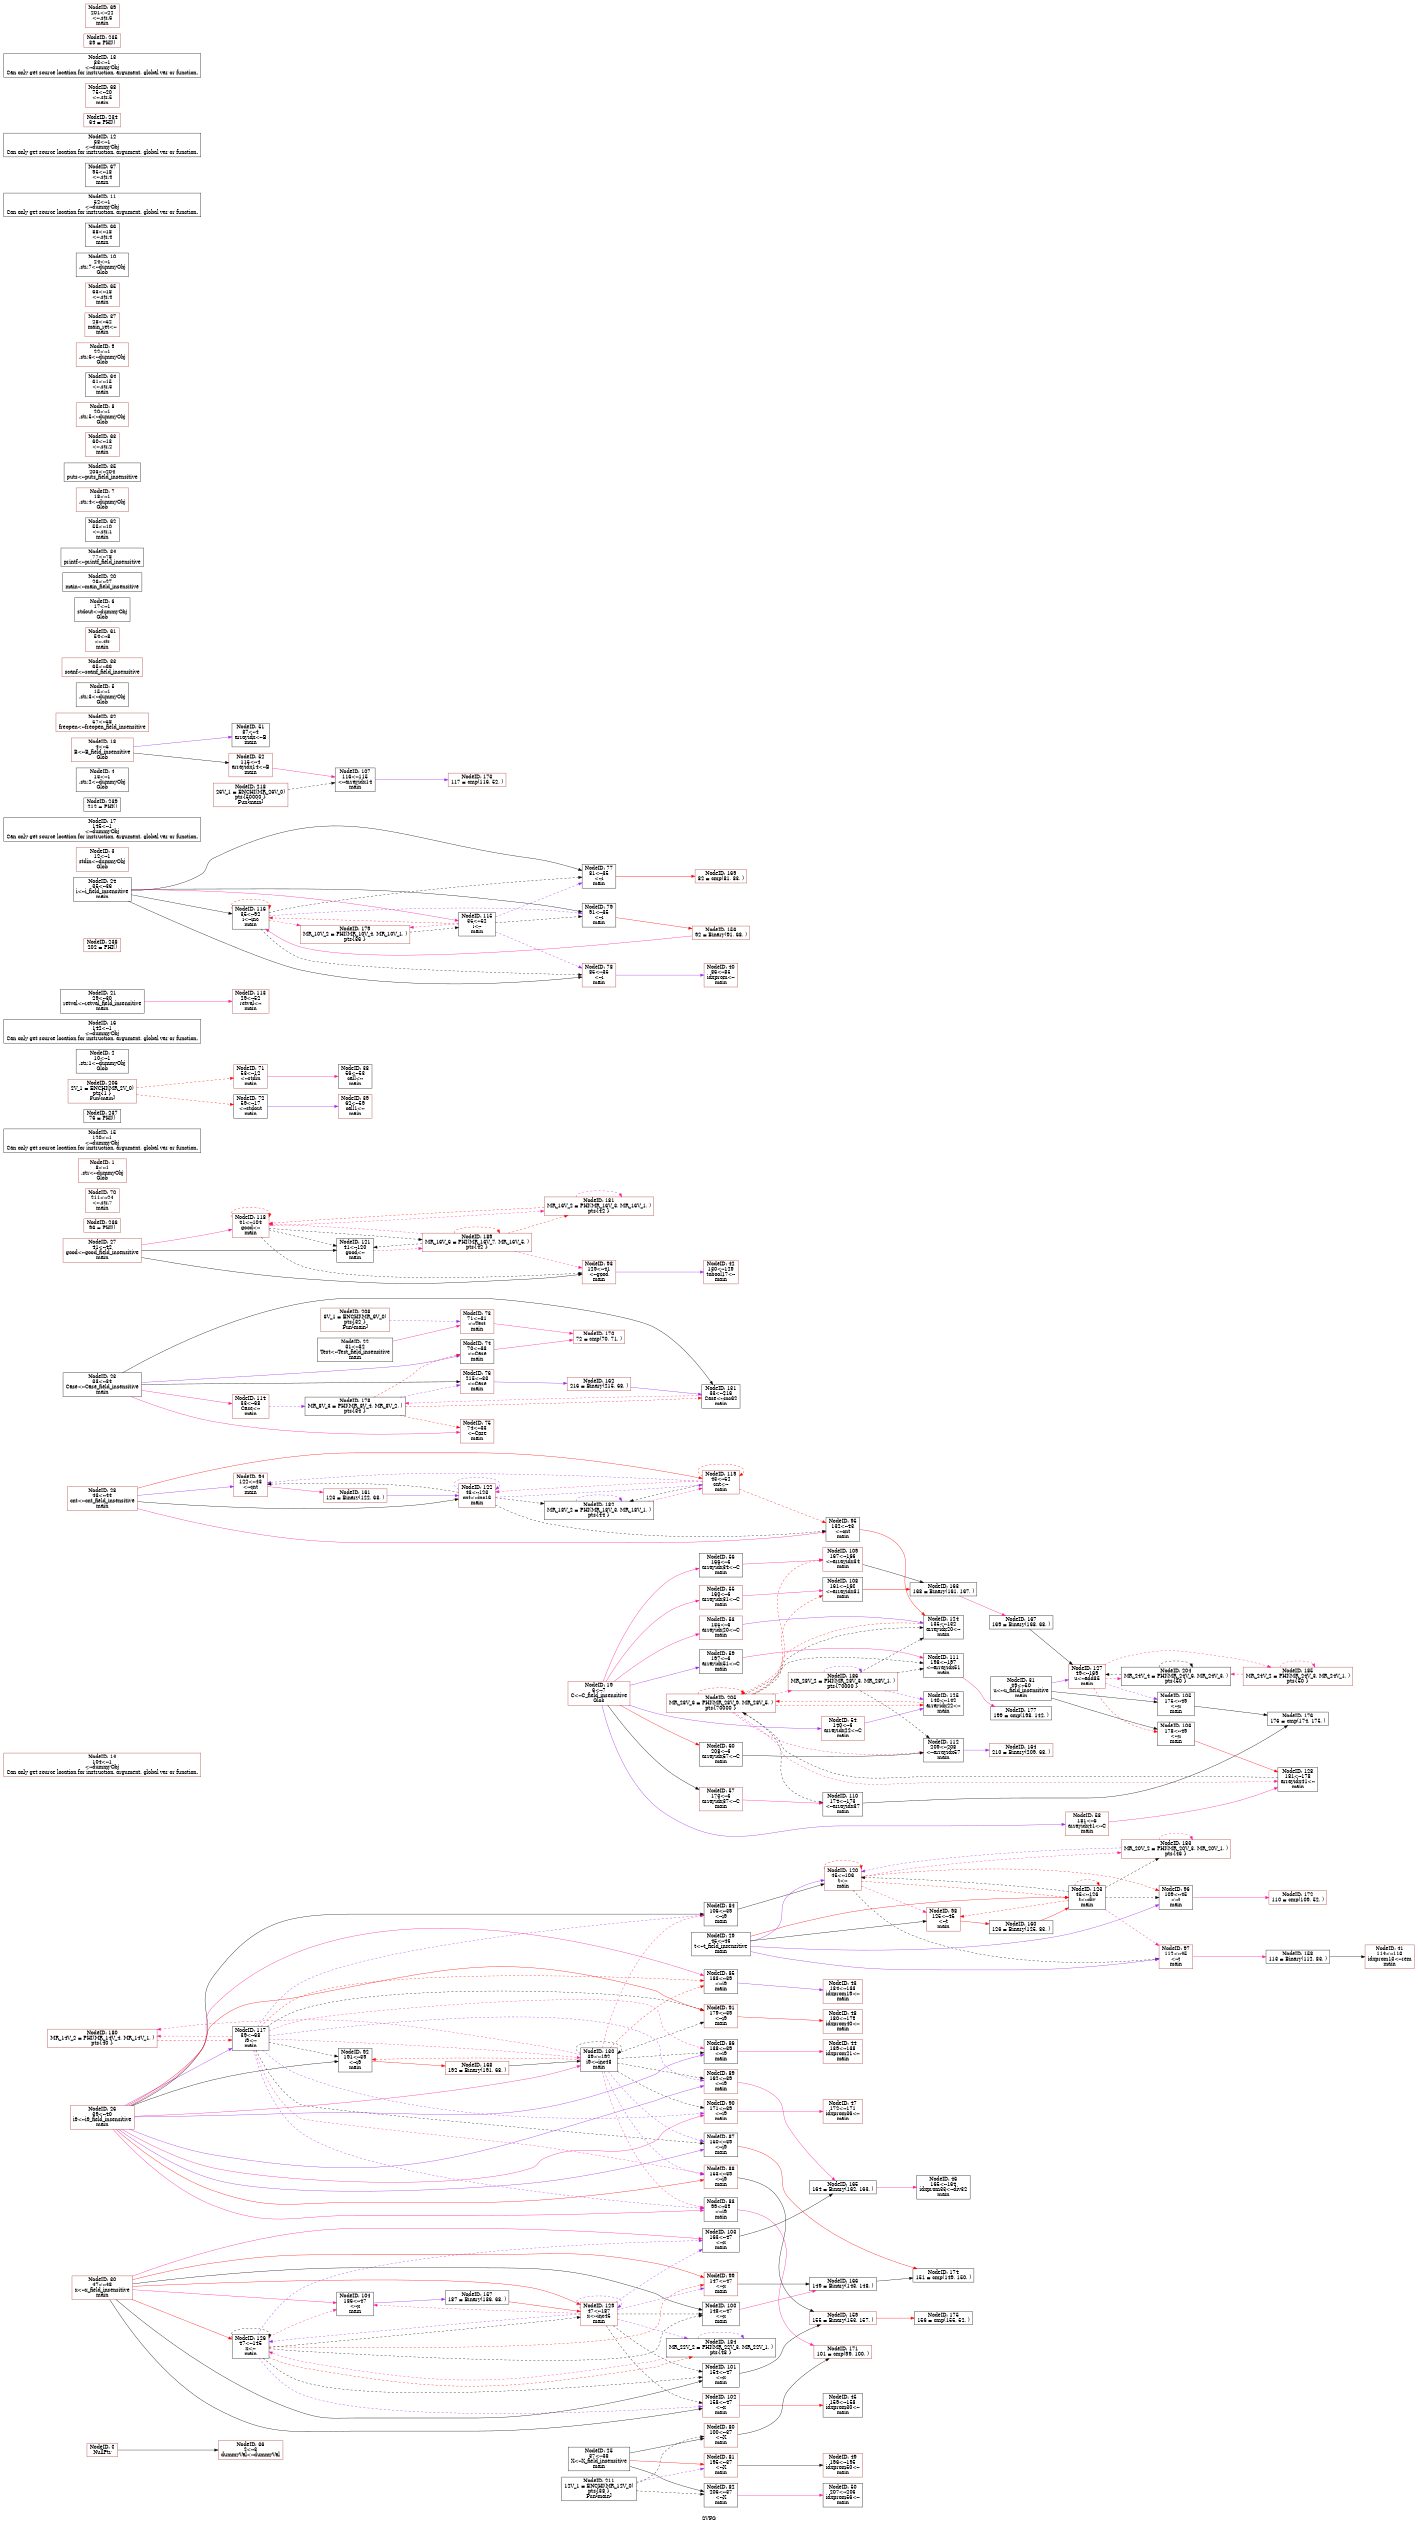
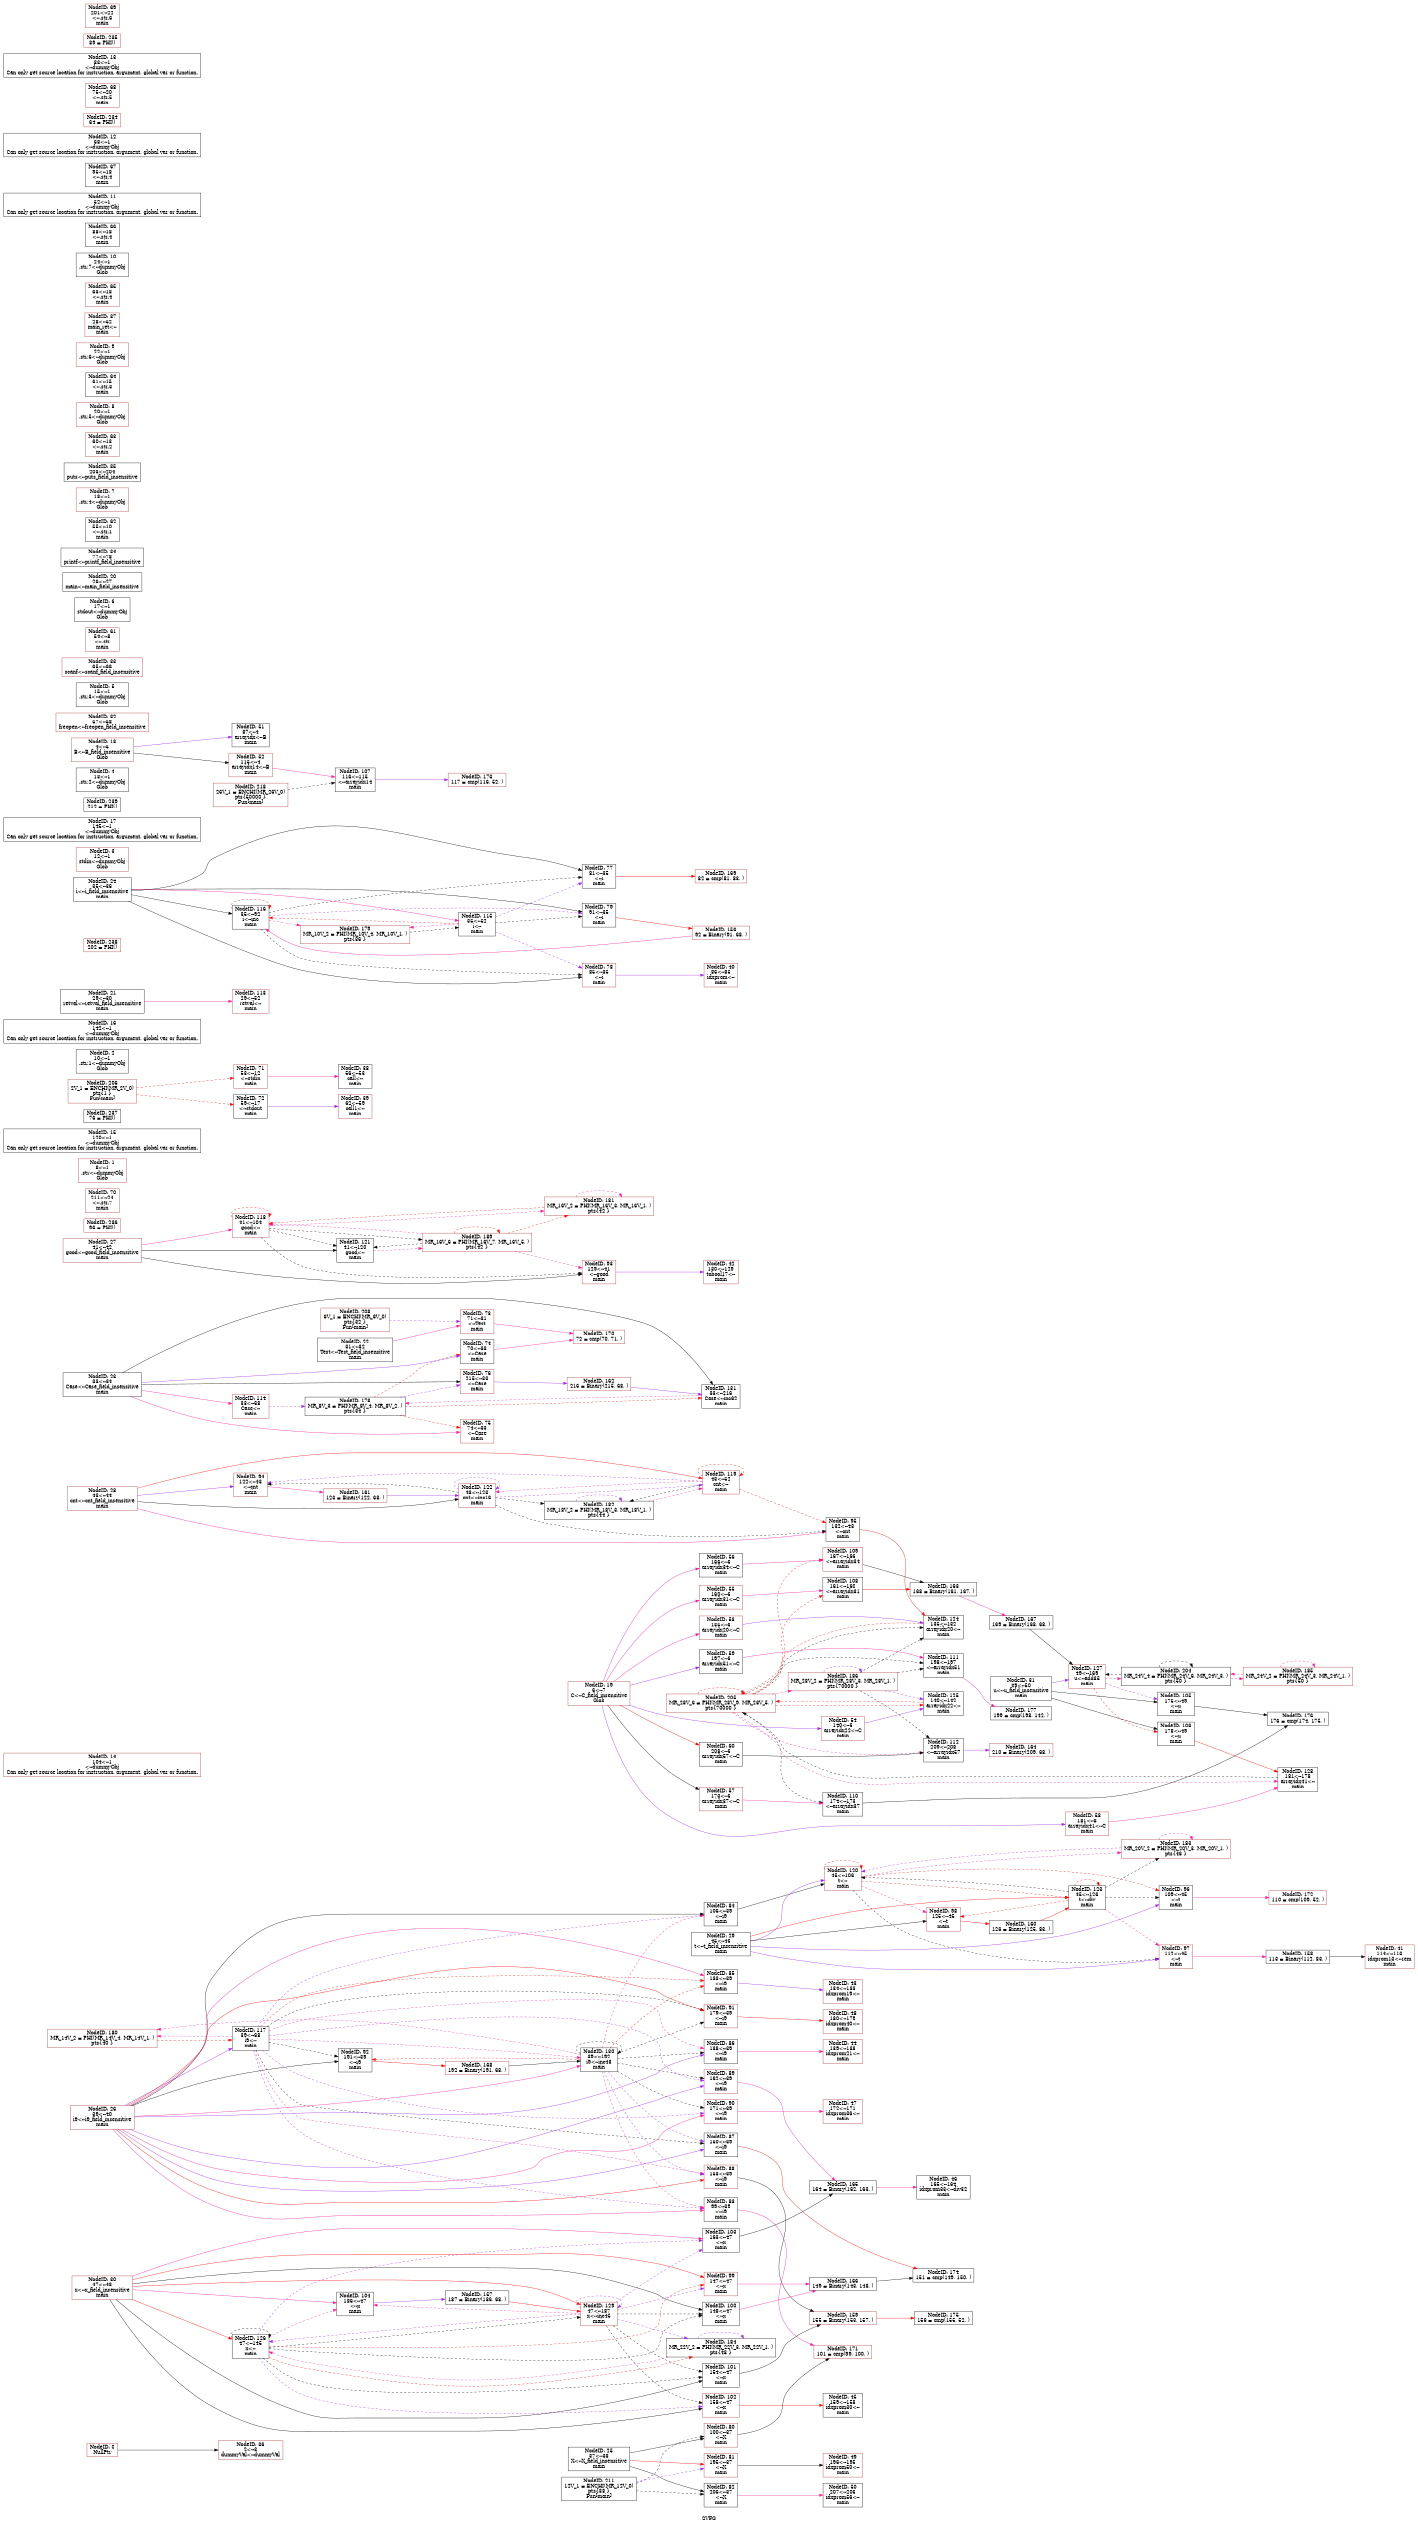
edge "NodeID: 127" -> "NodeID: 185": now "NodeID: 204" -> "NodeID: 185"
edge "NodeID: 99" -> "NodeID: 166": color black -> deeppink
